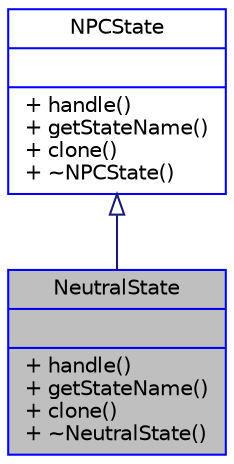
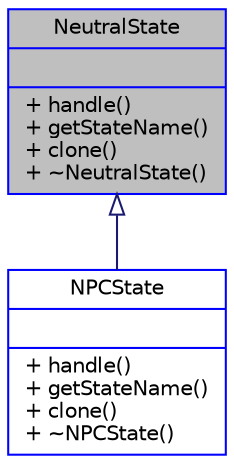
edge "NeutralState" -> "NPCState": reversed
